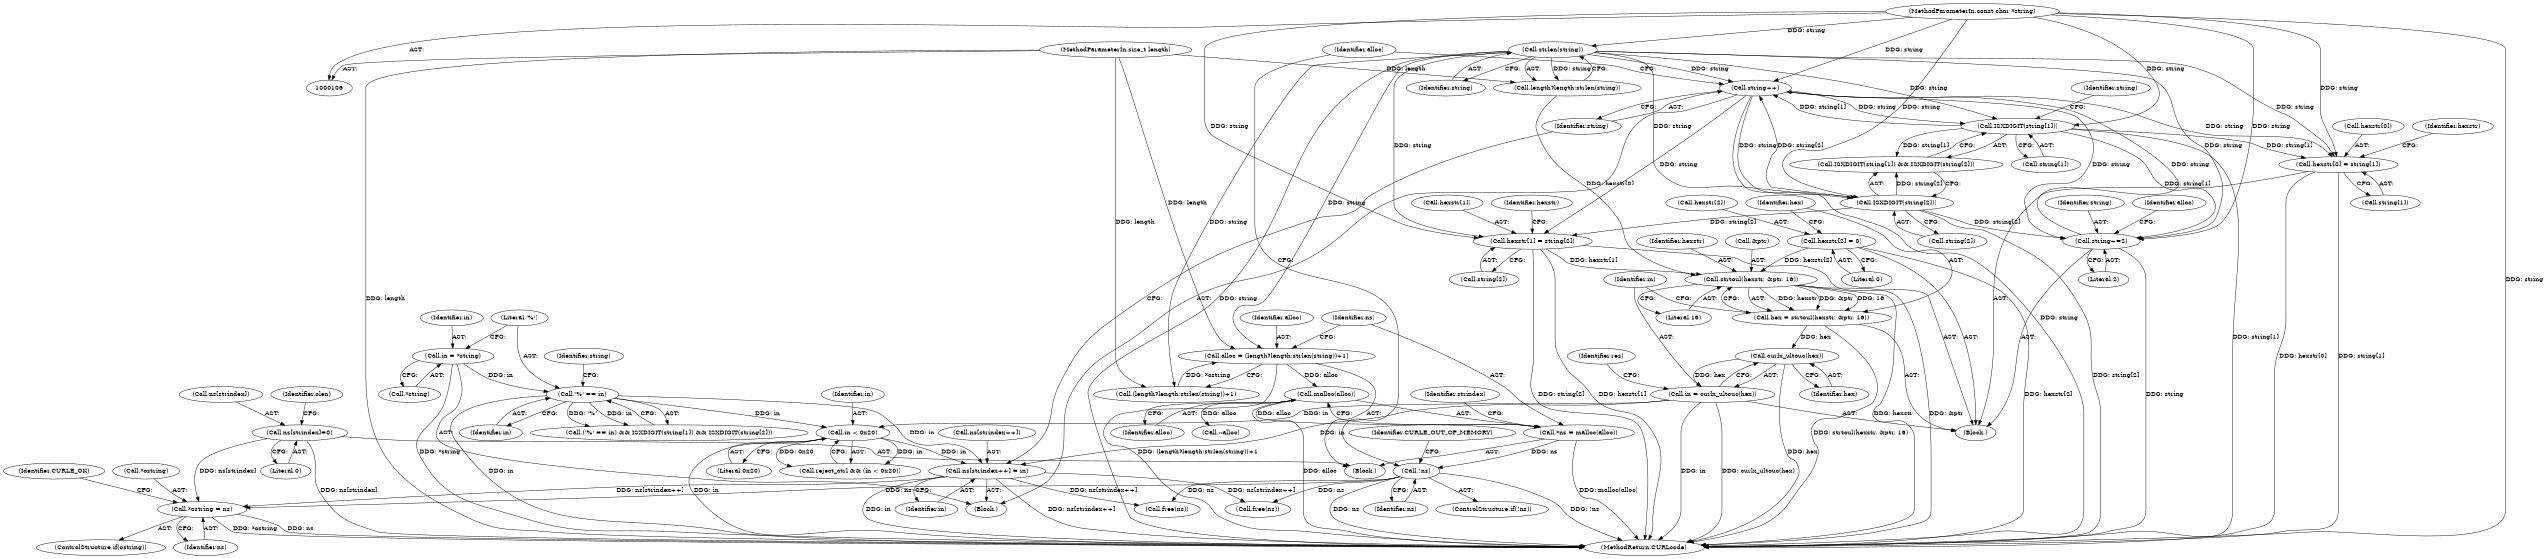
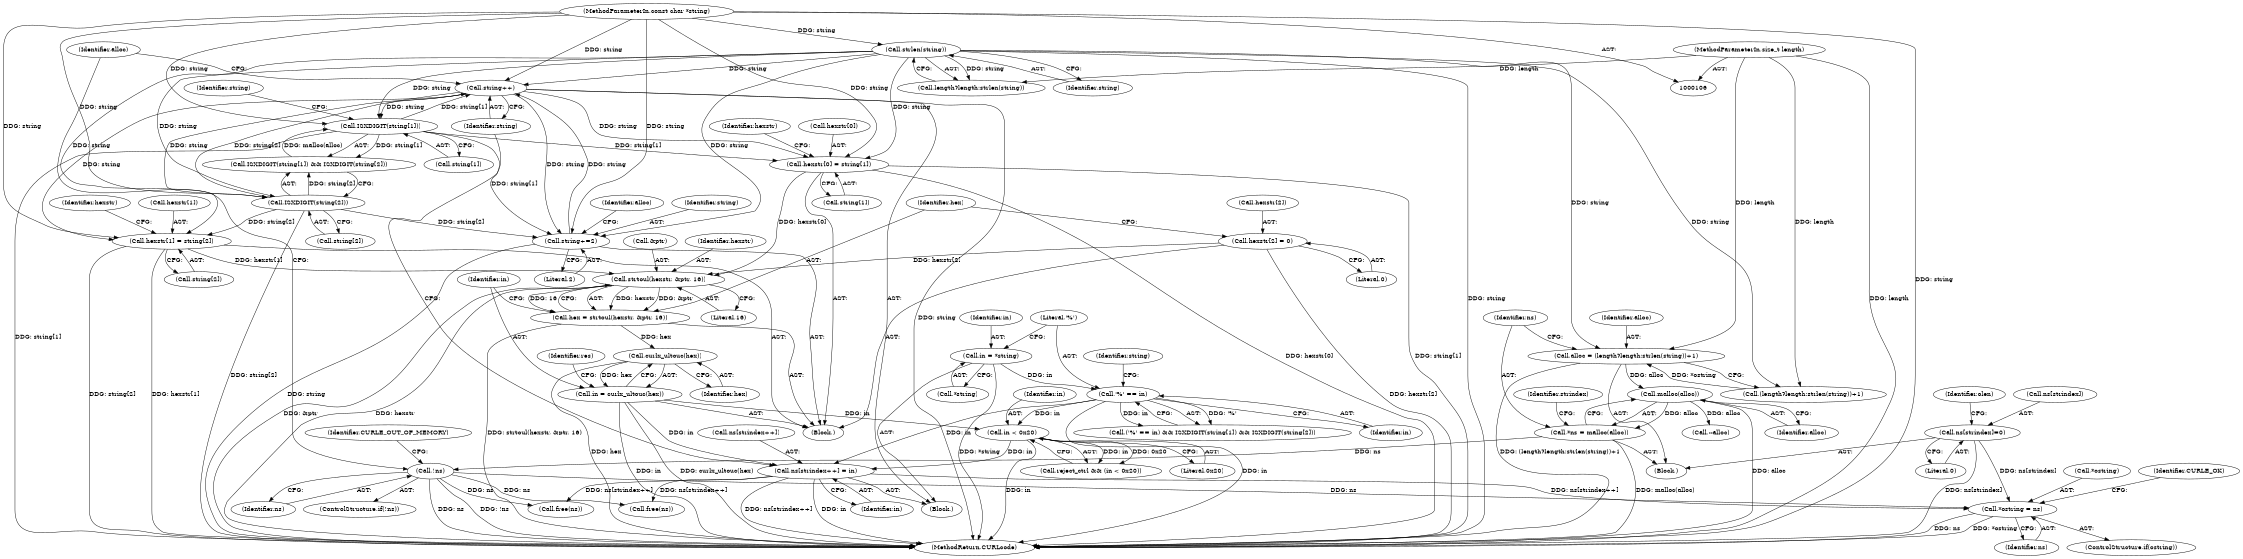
edge "(Call,ISXDIGIT(string[1]) && ISXDIGIT(string[2]))" -> "(Call,ISXDIGIT(string[1]))": label "CFG: " -> "DDG: malloc(alloc)"
edge "(Call,length?length:strlen(string))" -> "(Call,strtoul(hexstr, &ptr, 16))": now "(Call,hexstr[0] = string[1])" -> "(Call,strtoul(hexstr, &ptr, 16))"
